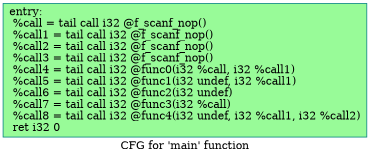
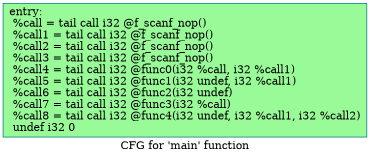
node "entry:": text "ret i32 0" -> "undef i32 0"
